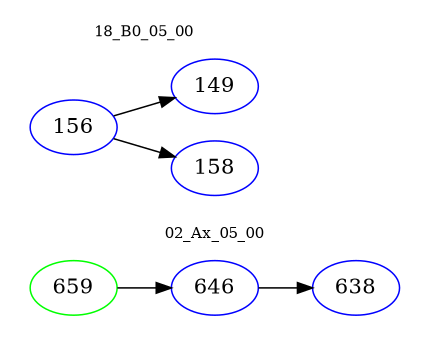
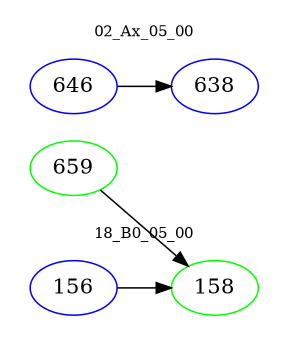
node "149": removed
node "158": color blue -> green
edge "659" -> "646": now "659" -> "158"
